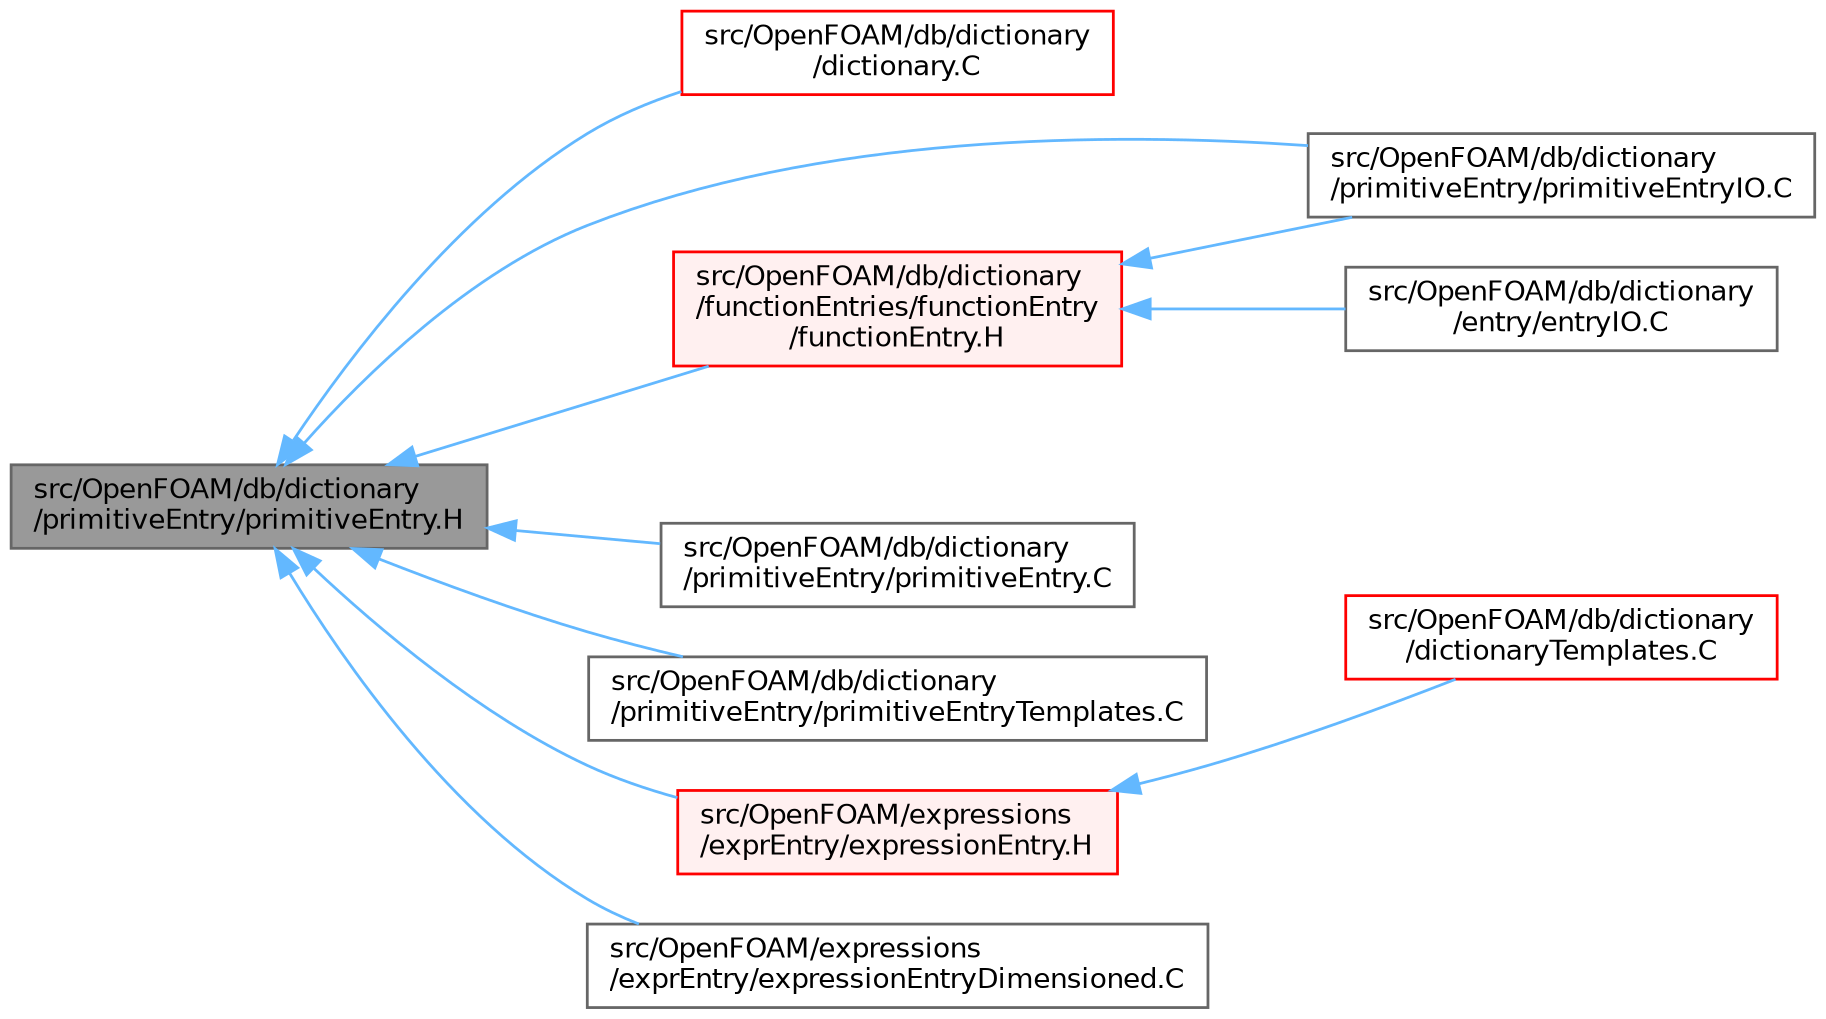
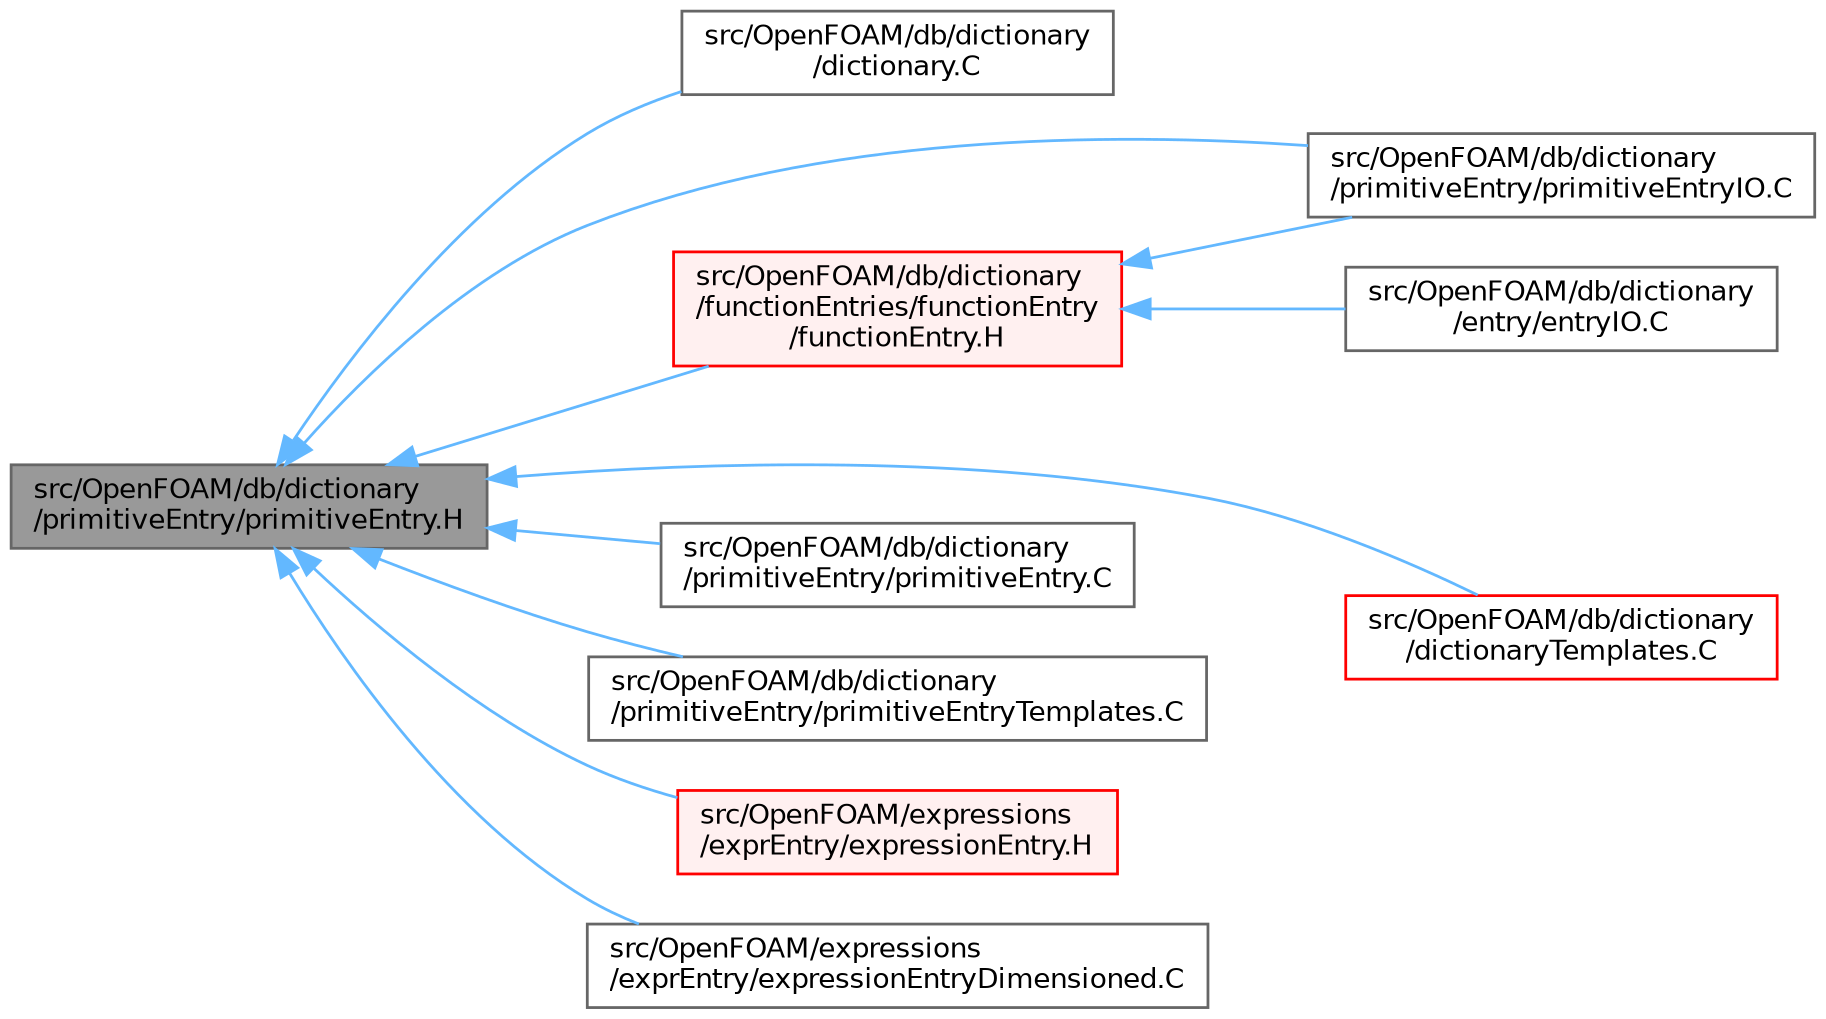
node "src/OpenFOAM/db/dictionary /dictionary.C": color red -> grey40
edge "src/OpenFOAM/db/dictionary /dictionaryTemplates.C" -> "src/OpenFOAM/expressions /exprEntry/expressionEntry.H": now "src/OpenFOAM/db/dictionary /dictionaryTemplates.C" -> "src/OpenFOAM/db/dictionary /primitiveEntry/primitiveEntry.H"
